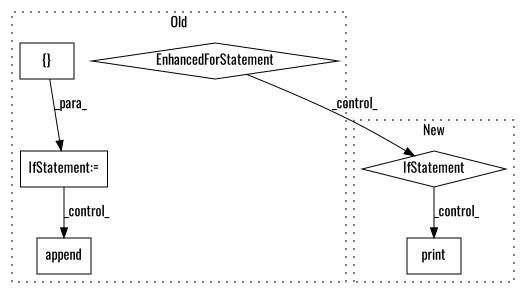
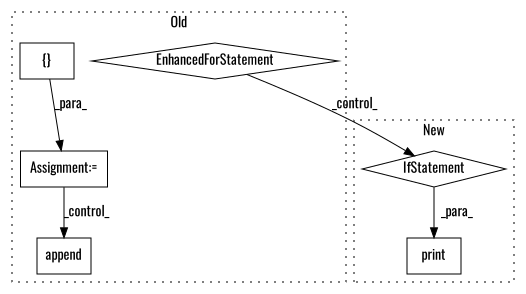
node "IfStatement:=": label "IfStatement:=" -> "Assignment:="
edge "IfStatement" -> "print": label "_control_" -> "_para_"
